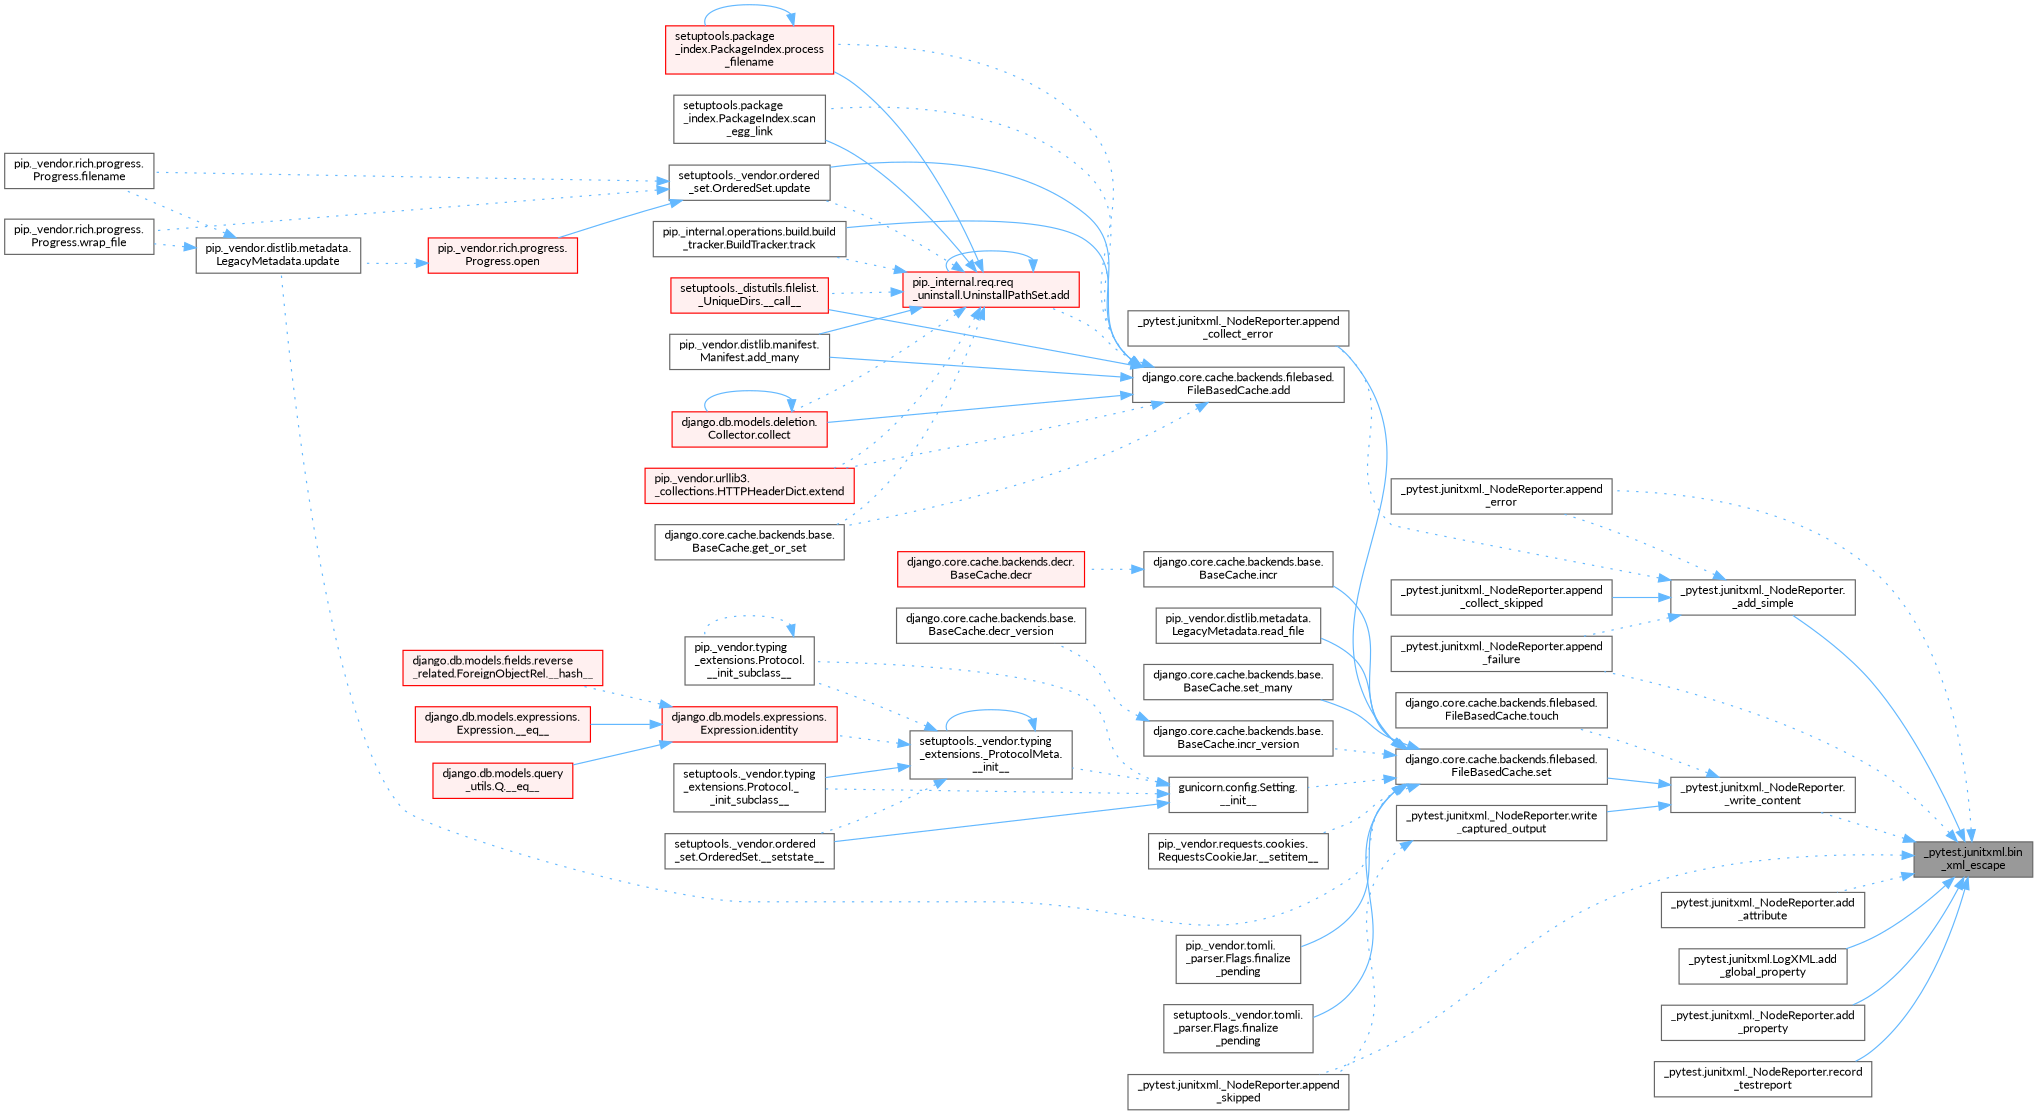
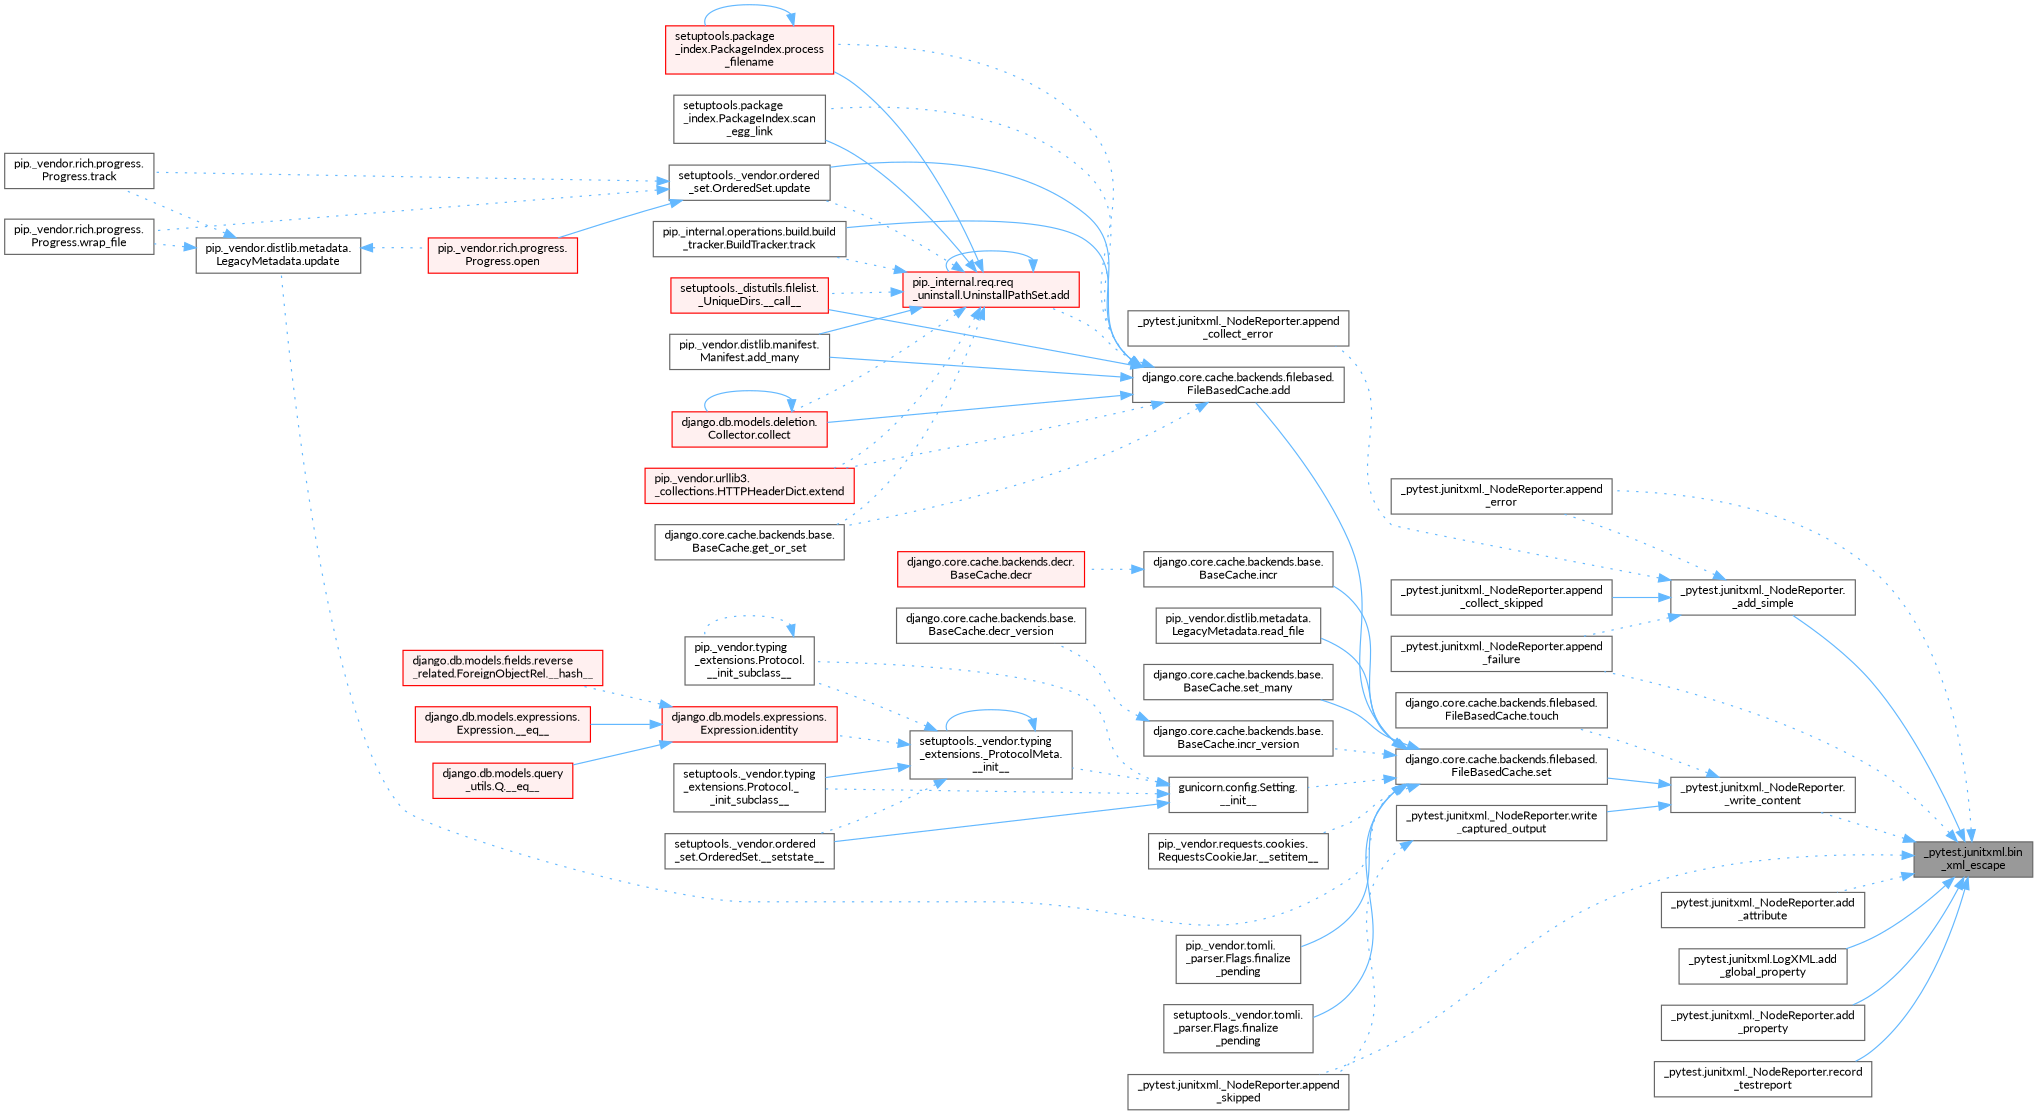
node "pip._vendor.rich.progress. Progress.filename": label "pip._vendor.rich.progress. Progress.filename" -> "pip._vendor.rich.progress. Progress.track"
edge "pip._vendor.distlib.metadata. LegacyMetadata.update" -> "pip._vendor.rich.progress. Progress.open": reversed
edge "_pytest.junitxml._NodeReporter.append _collect_error" -> "django.core.cache.backends.filebased. FileBasedCache.set": now "django.core.cache.backends.filebased. FileBasedCache.add" -> "django.core.cache.backends.filebased. FileBasedCache.set"
